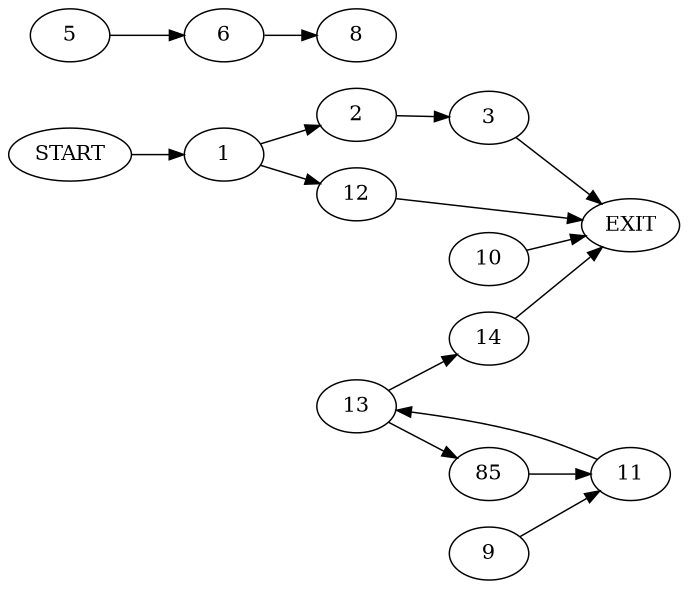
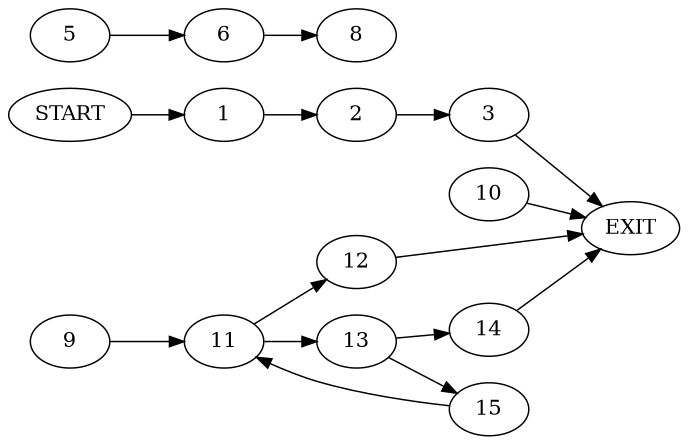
edge "1" -> "12": now "11" -> "12"
node "85": label "85" -> "15"
